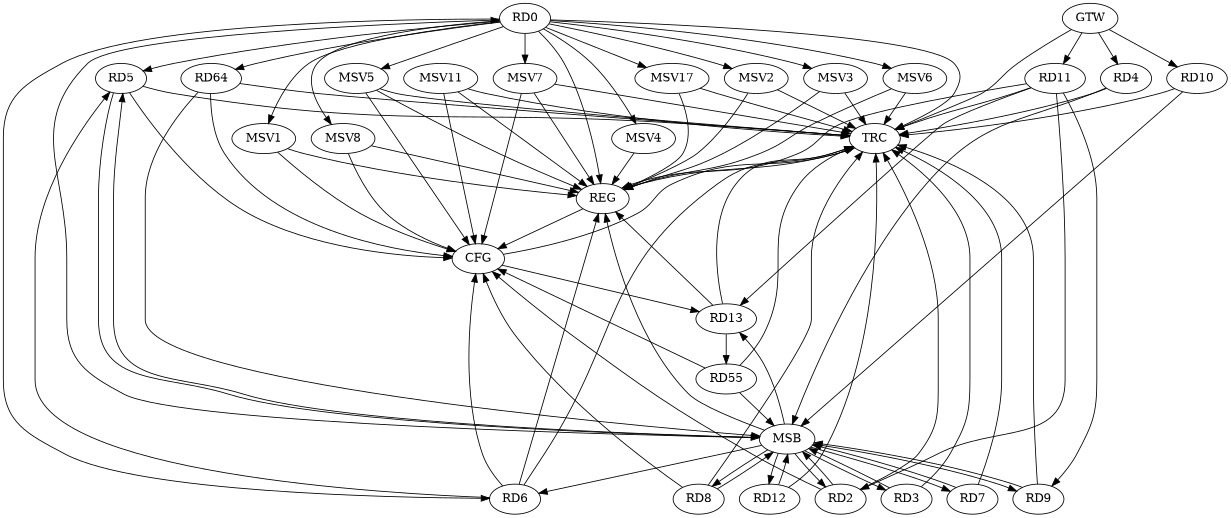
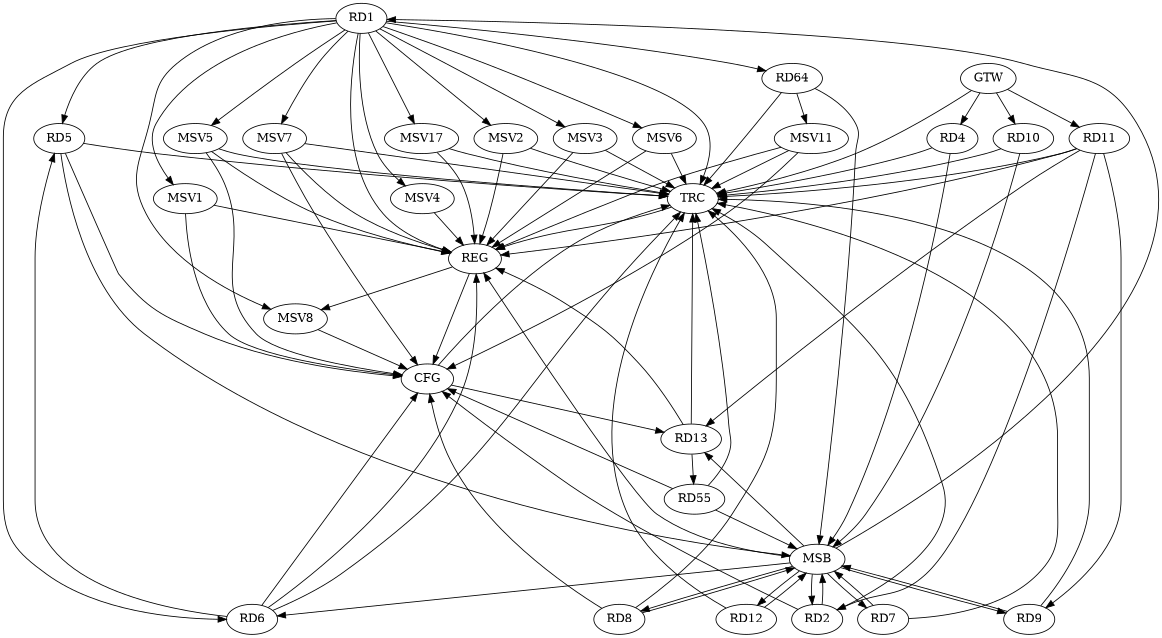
node "RD0": label "RD0" -> "RD1"
edge "MSV8" -> "REG": reversed
edge "RD64" -> "CFG": now "RD64" -> "MSV11"
edge "MSB" -> "RD5": removed
node "RD3": removed
